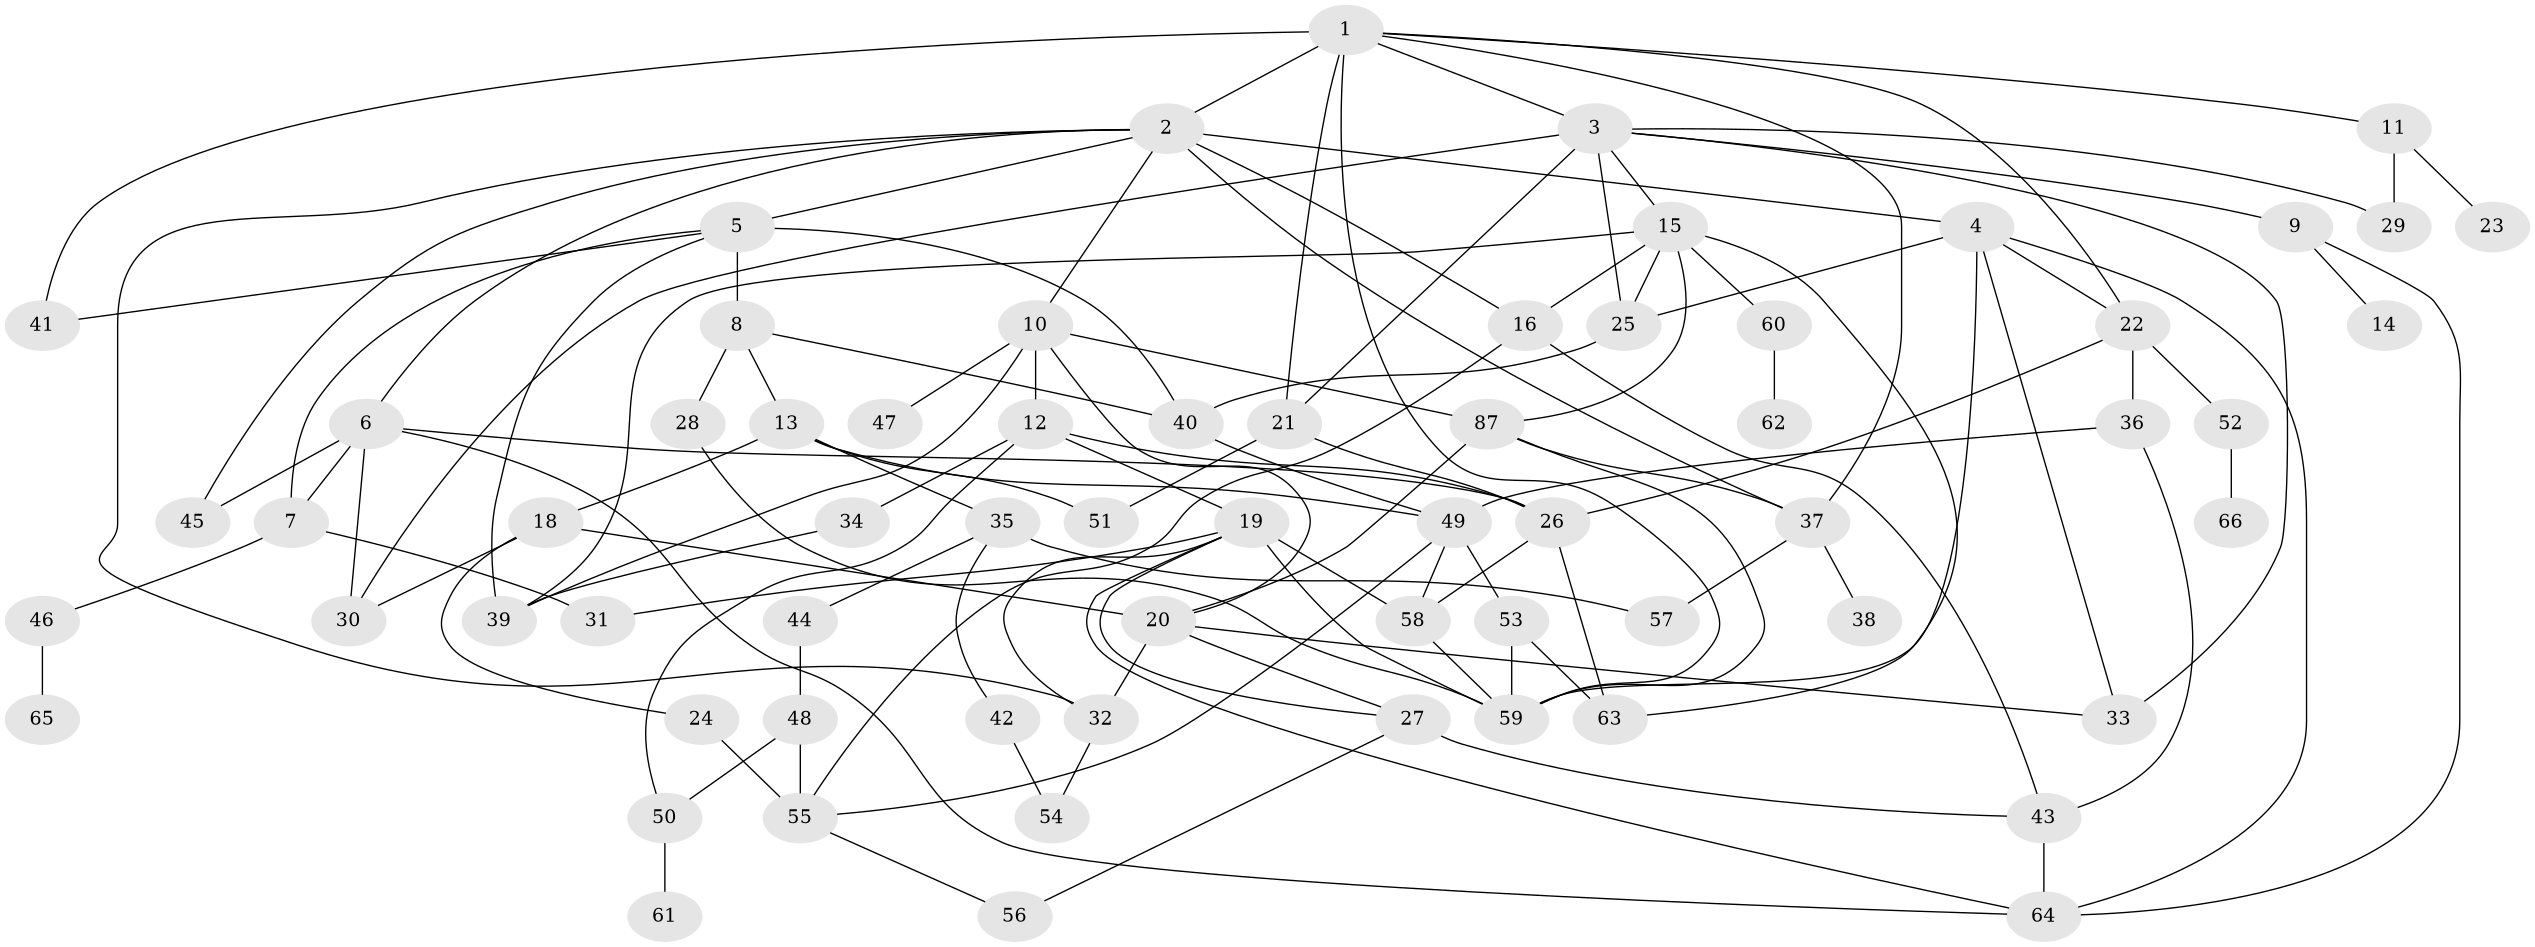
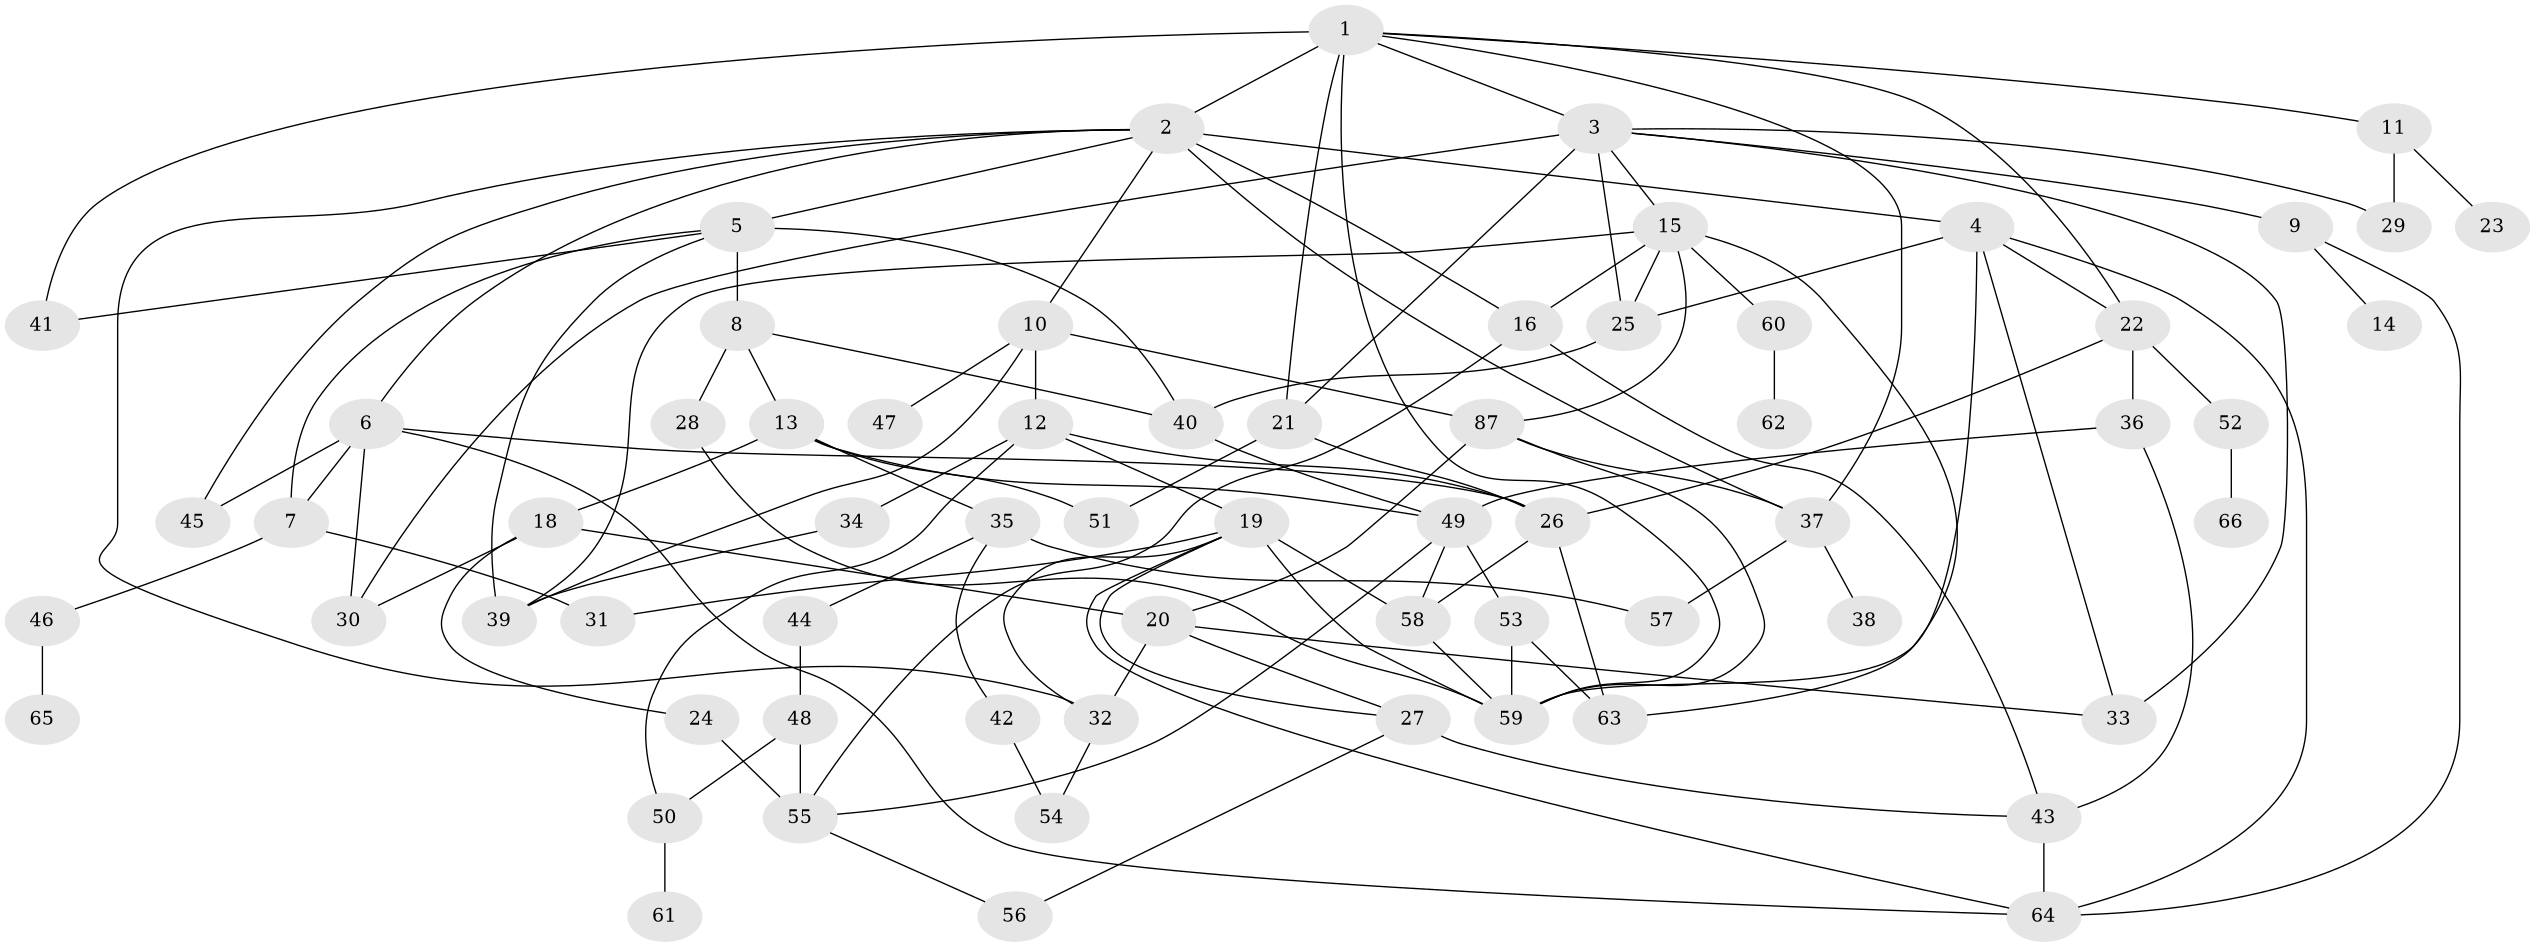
edge "10" -- "20": removed
